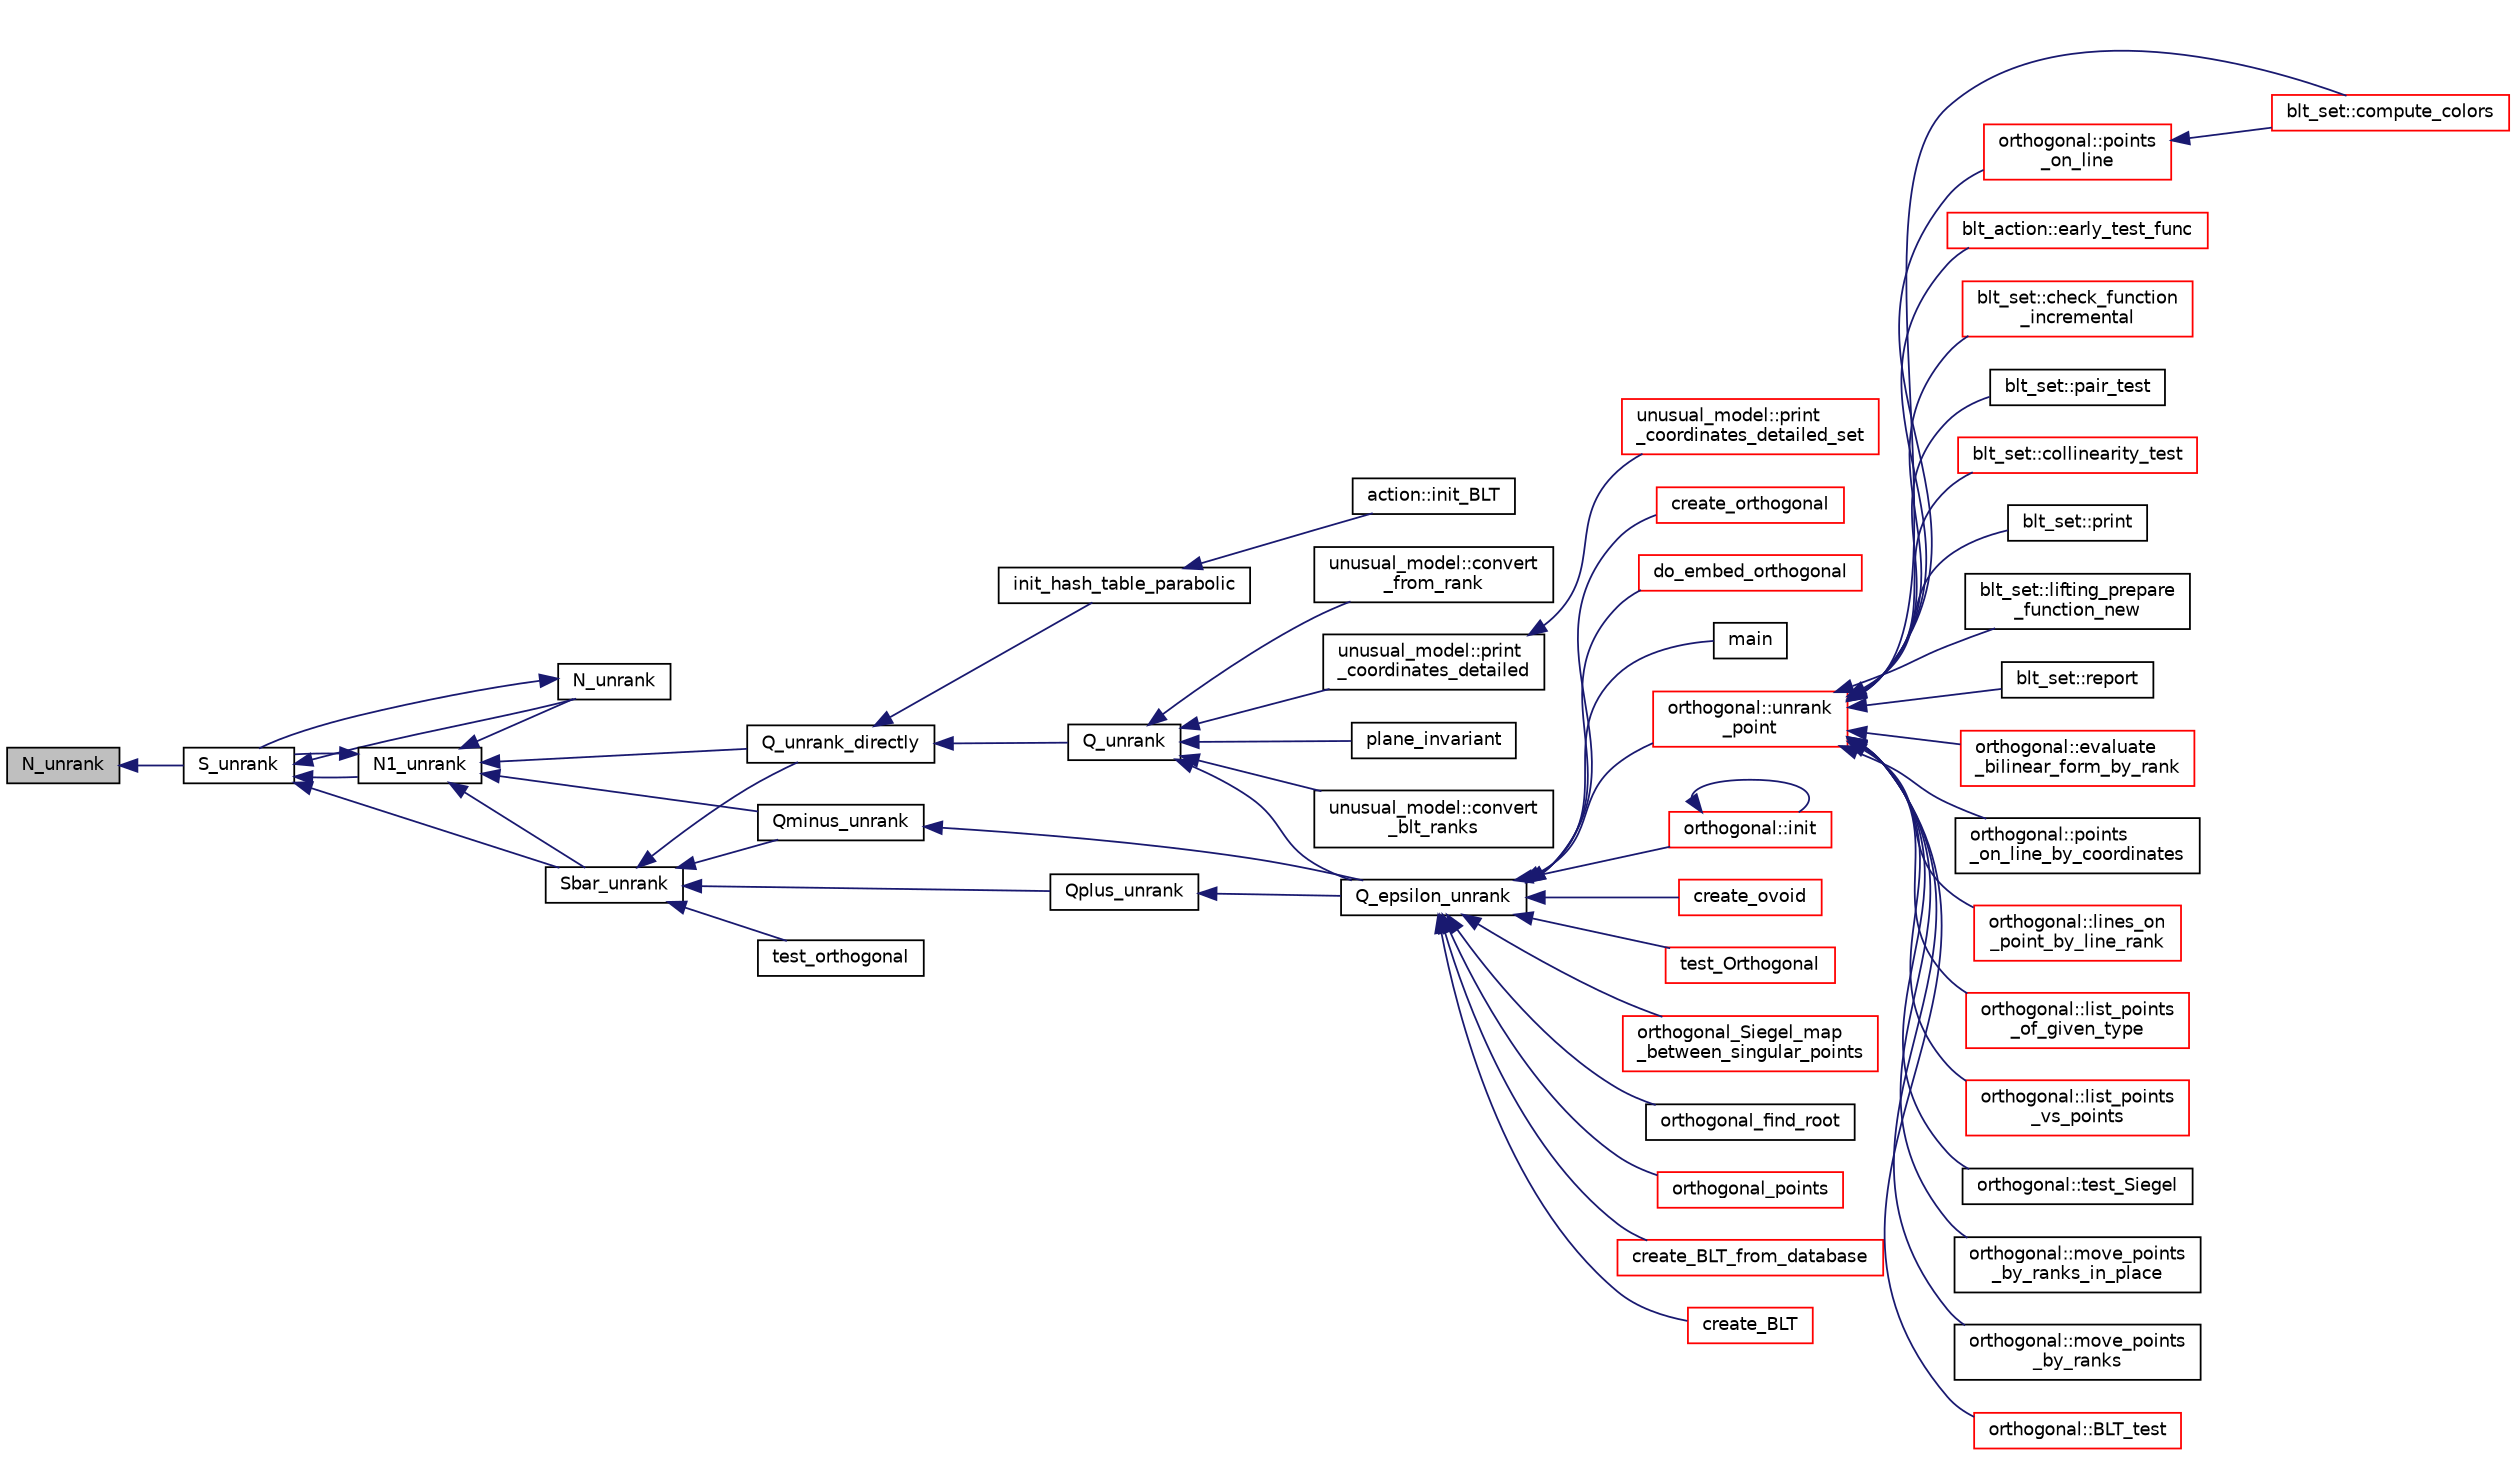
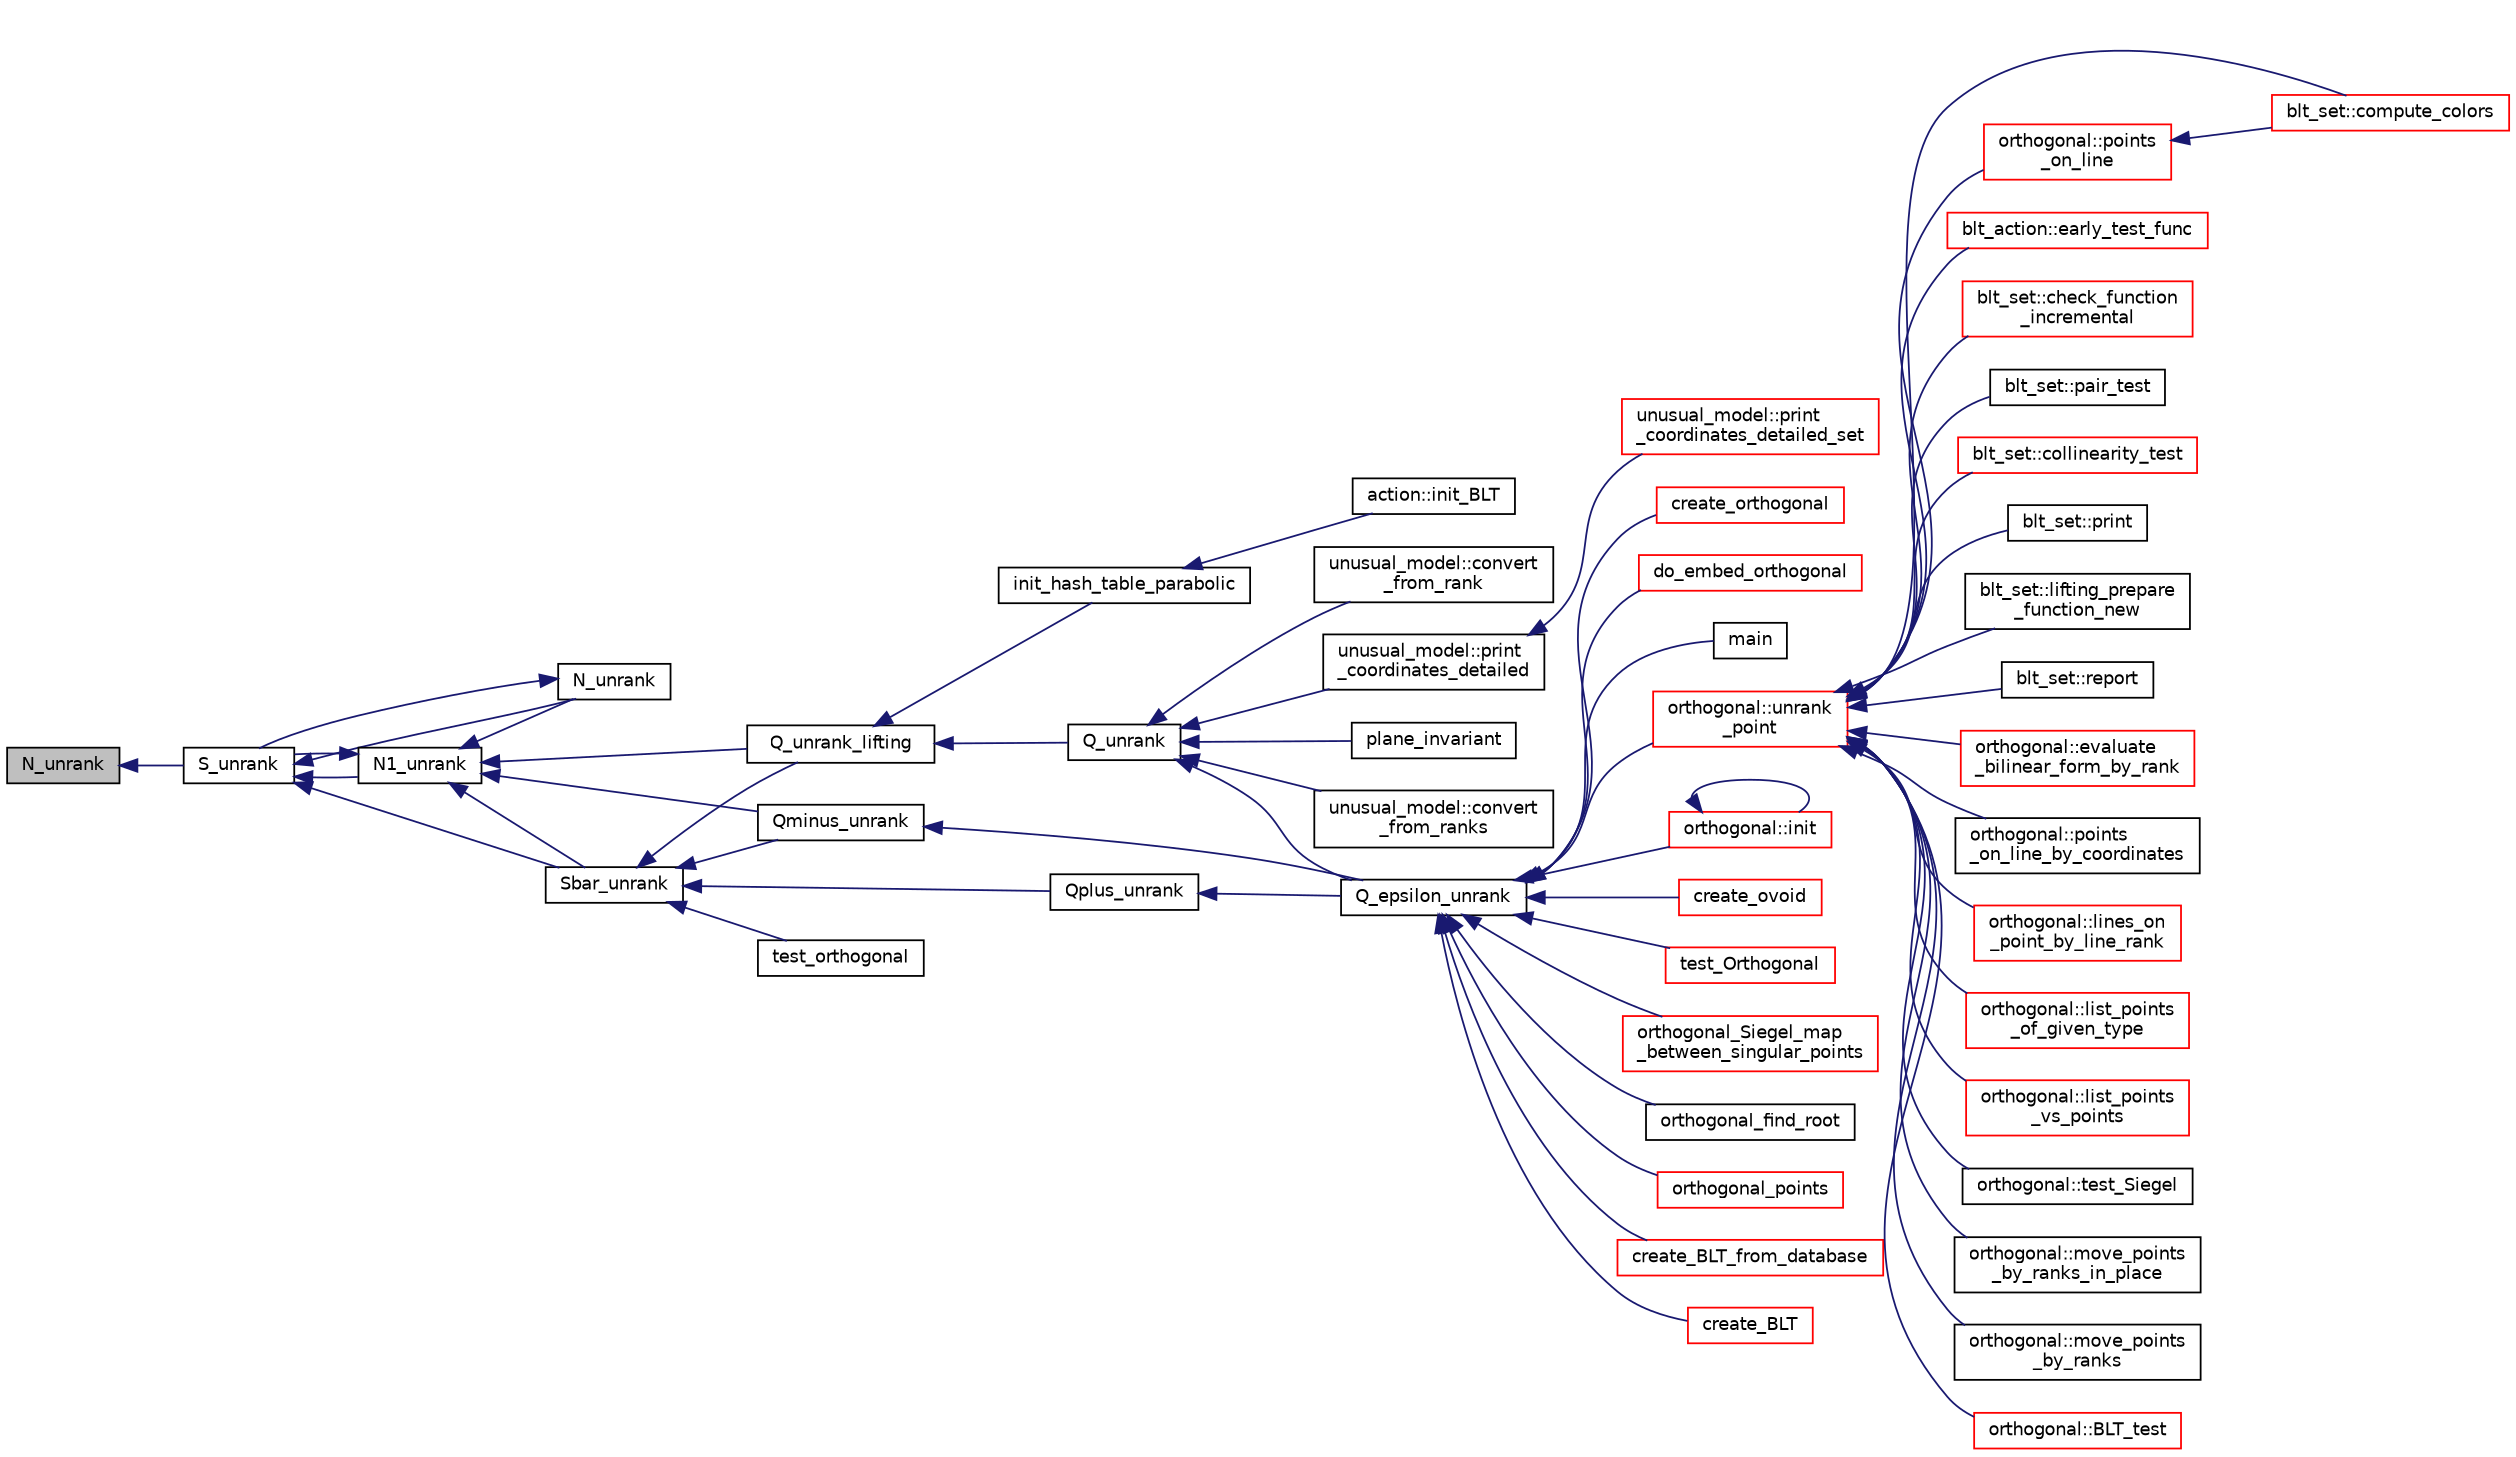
node "Q_unrank_directly": label "Q_unrank_directly" -> "Q_unrank_lifting"
node "unusual_model::convert _blt_ranks": label "unusual_model::convert _blt_ranks" -> "unusual_model::convert _from_ranks"
